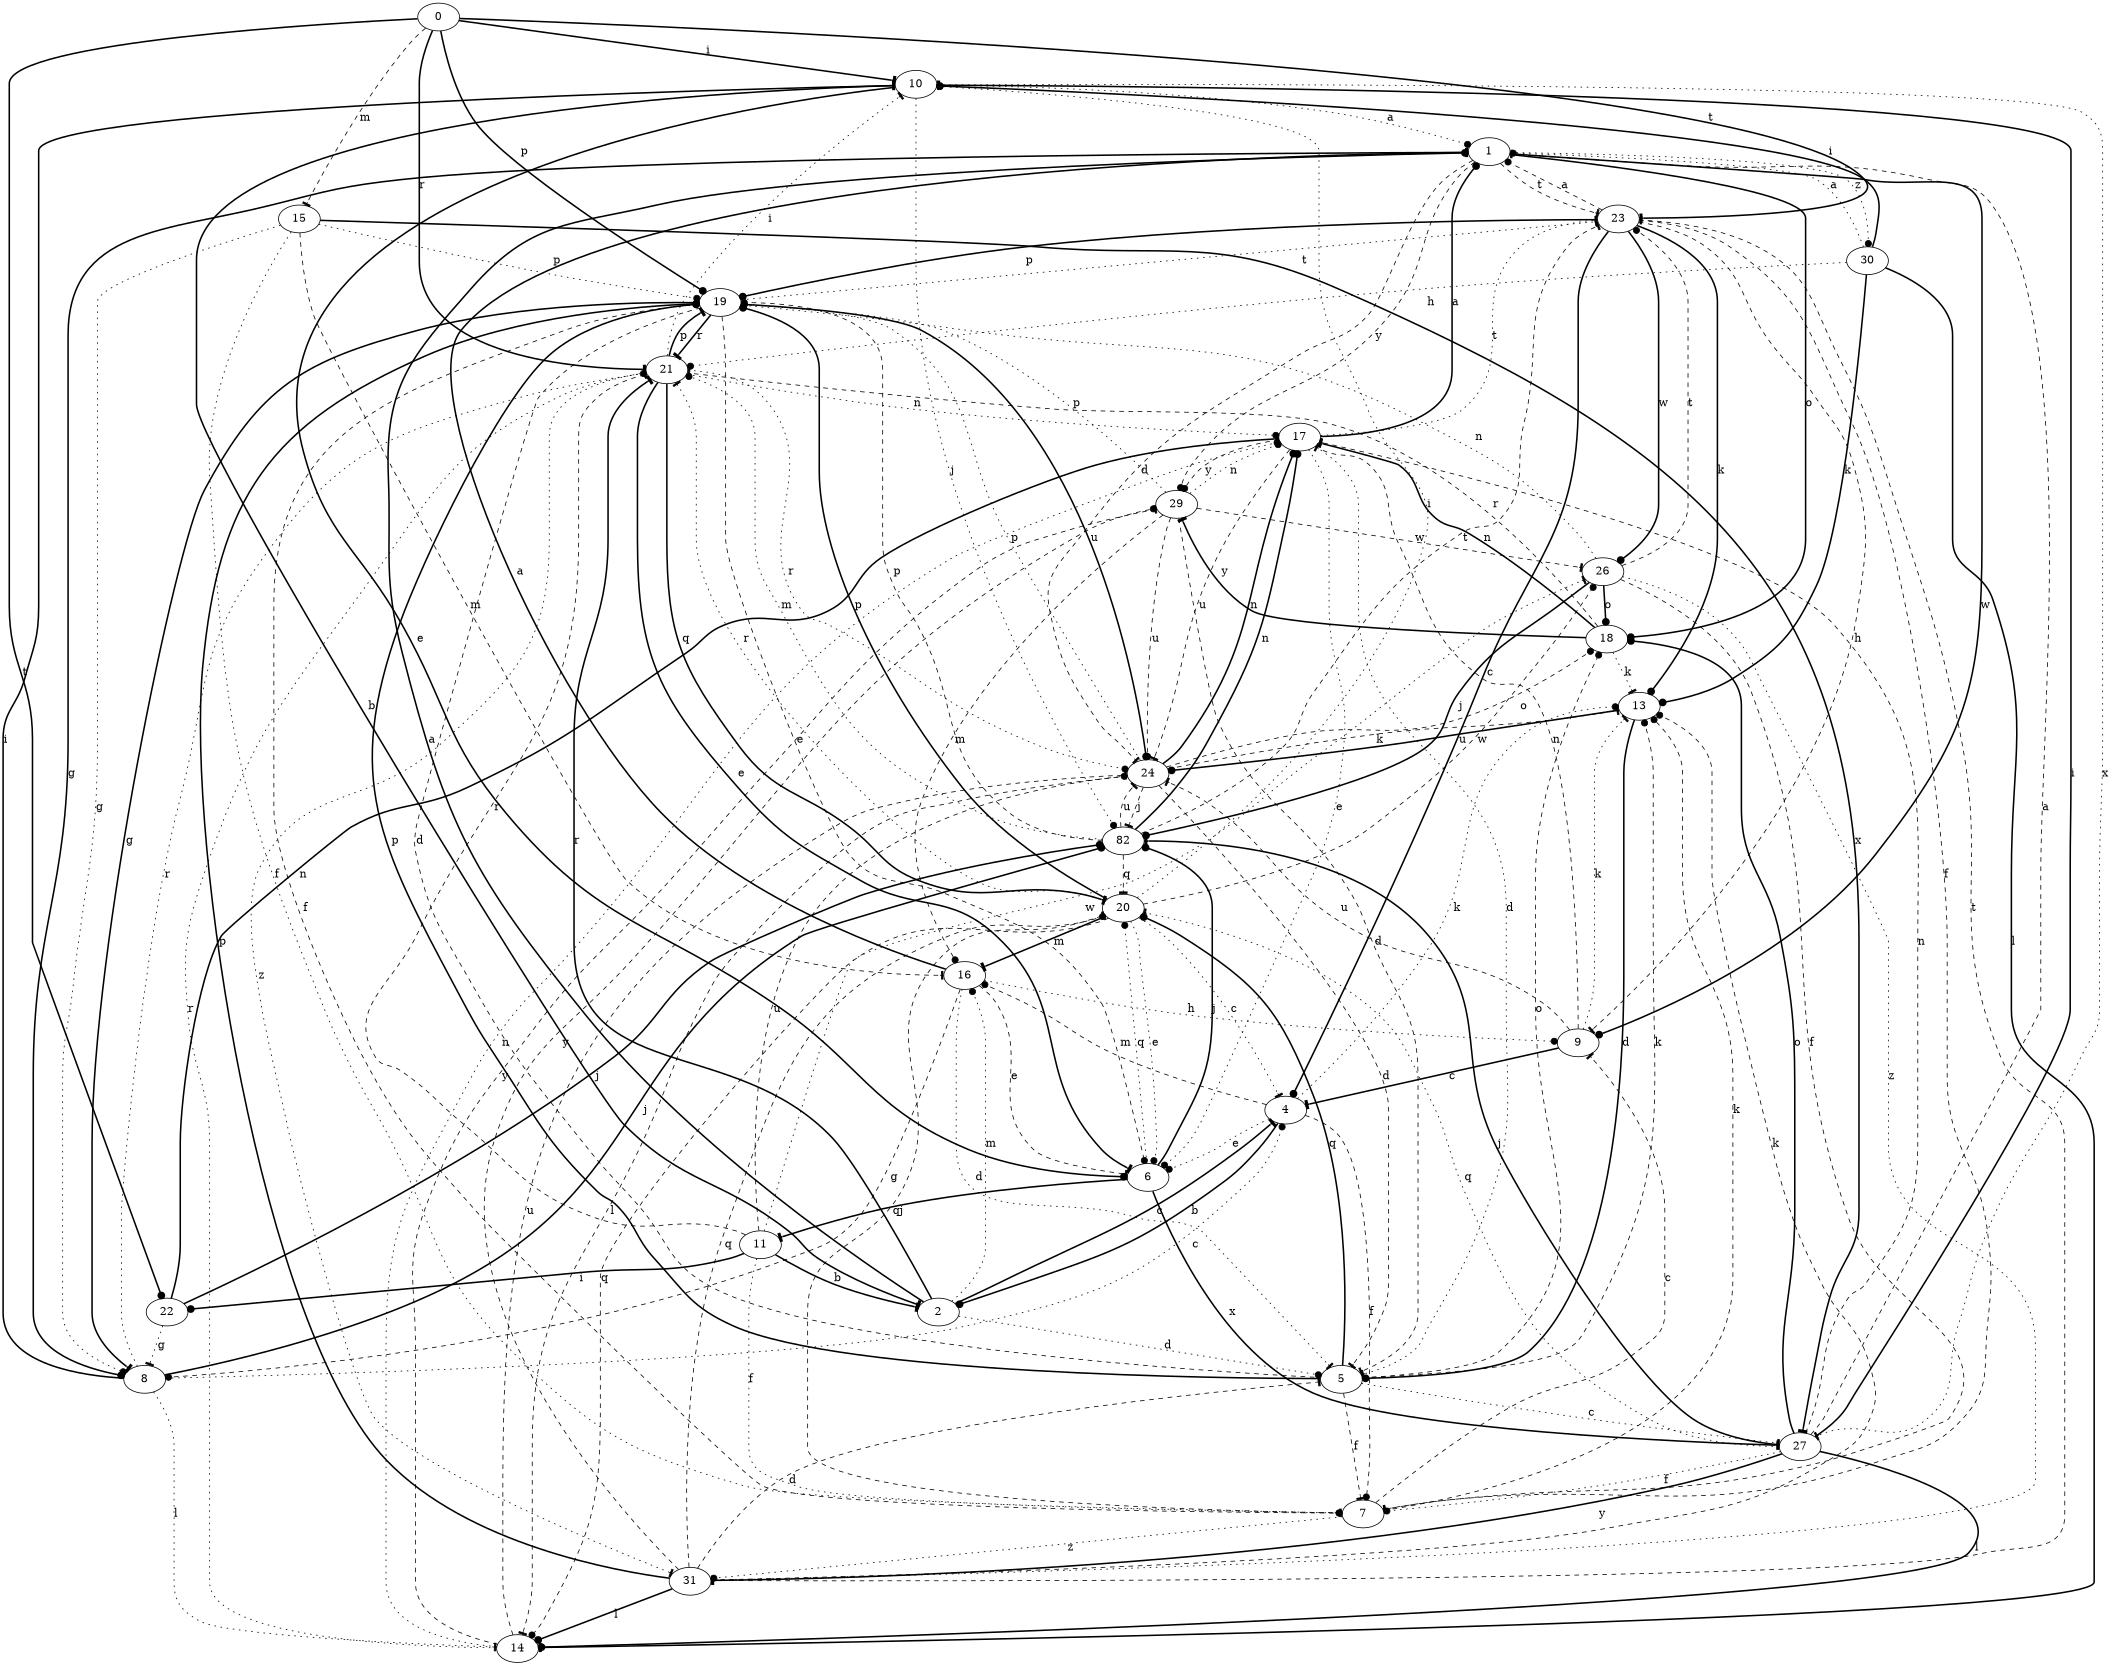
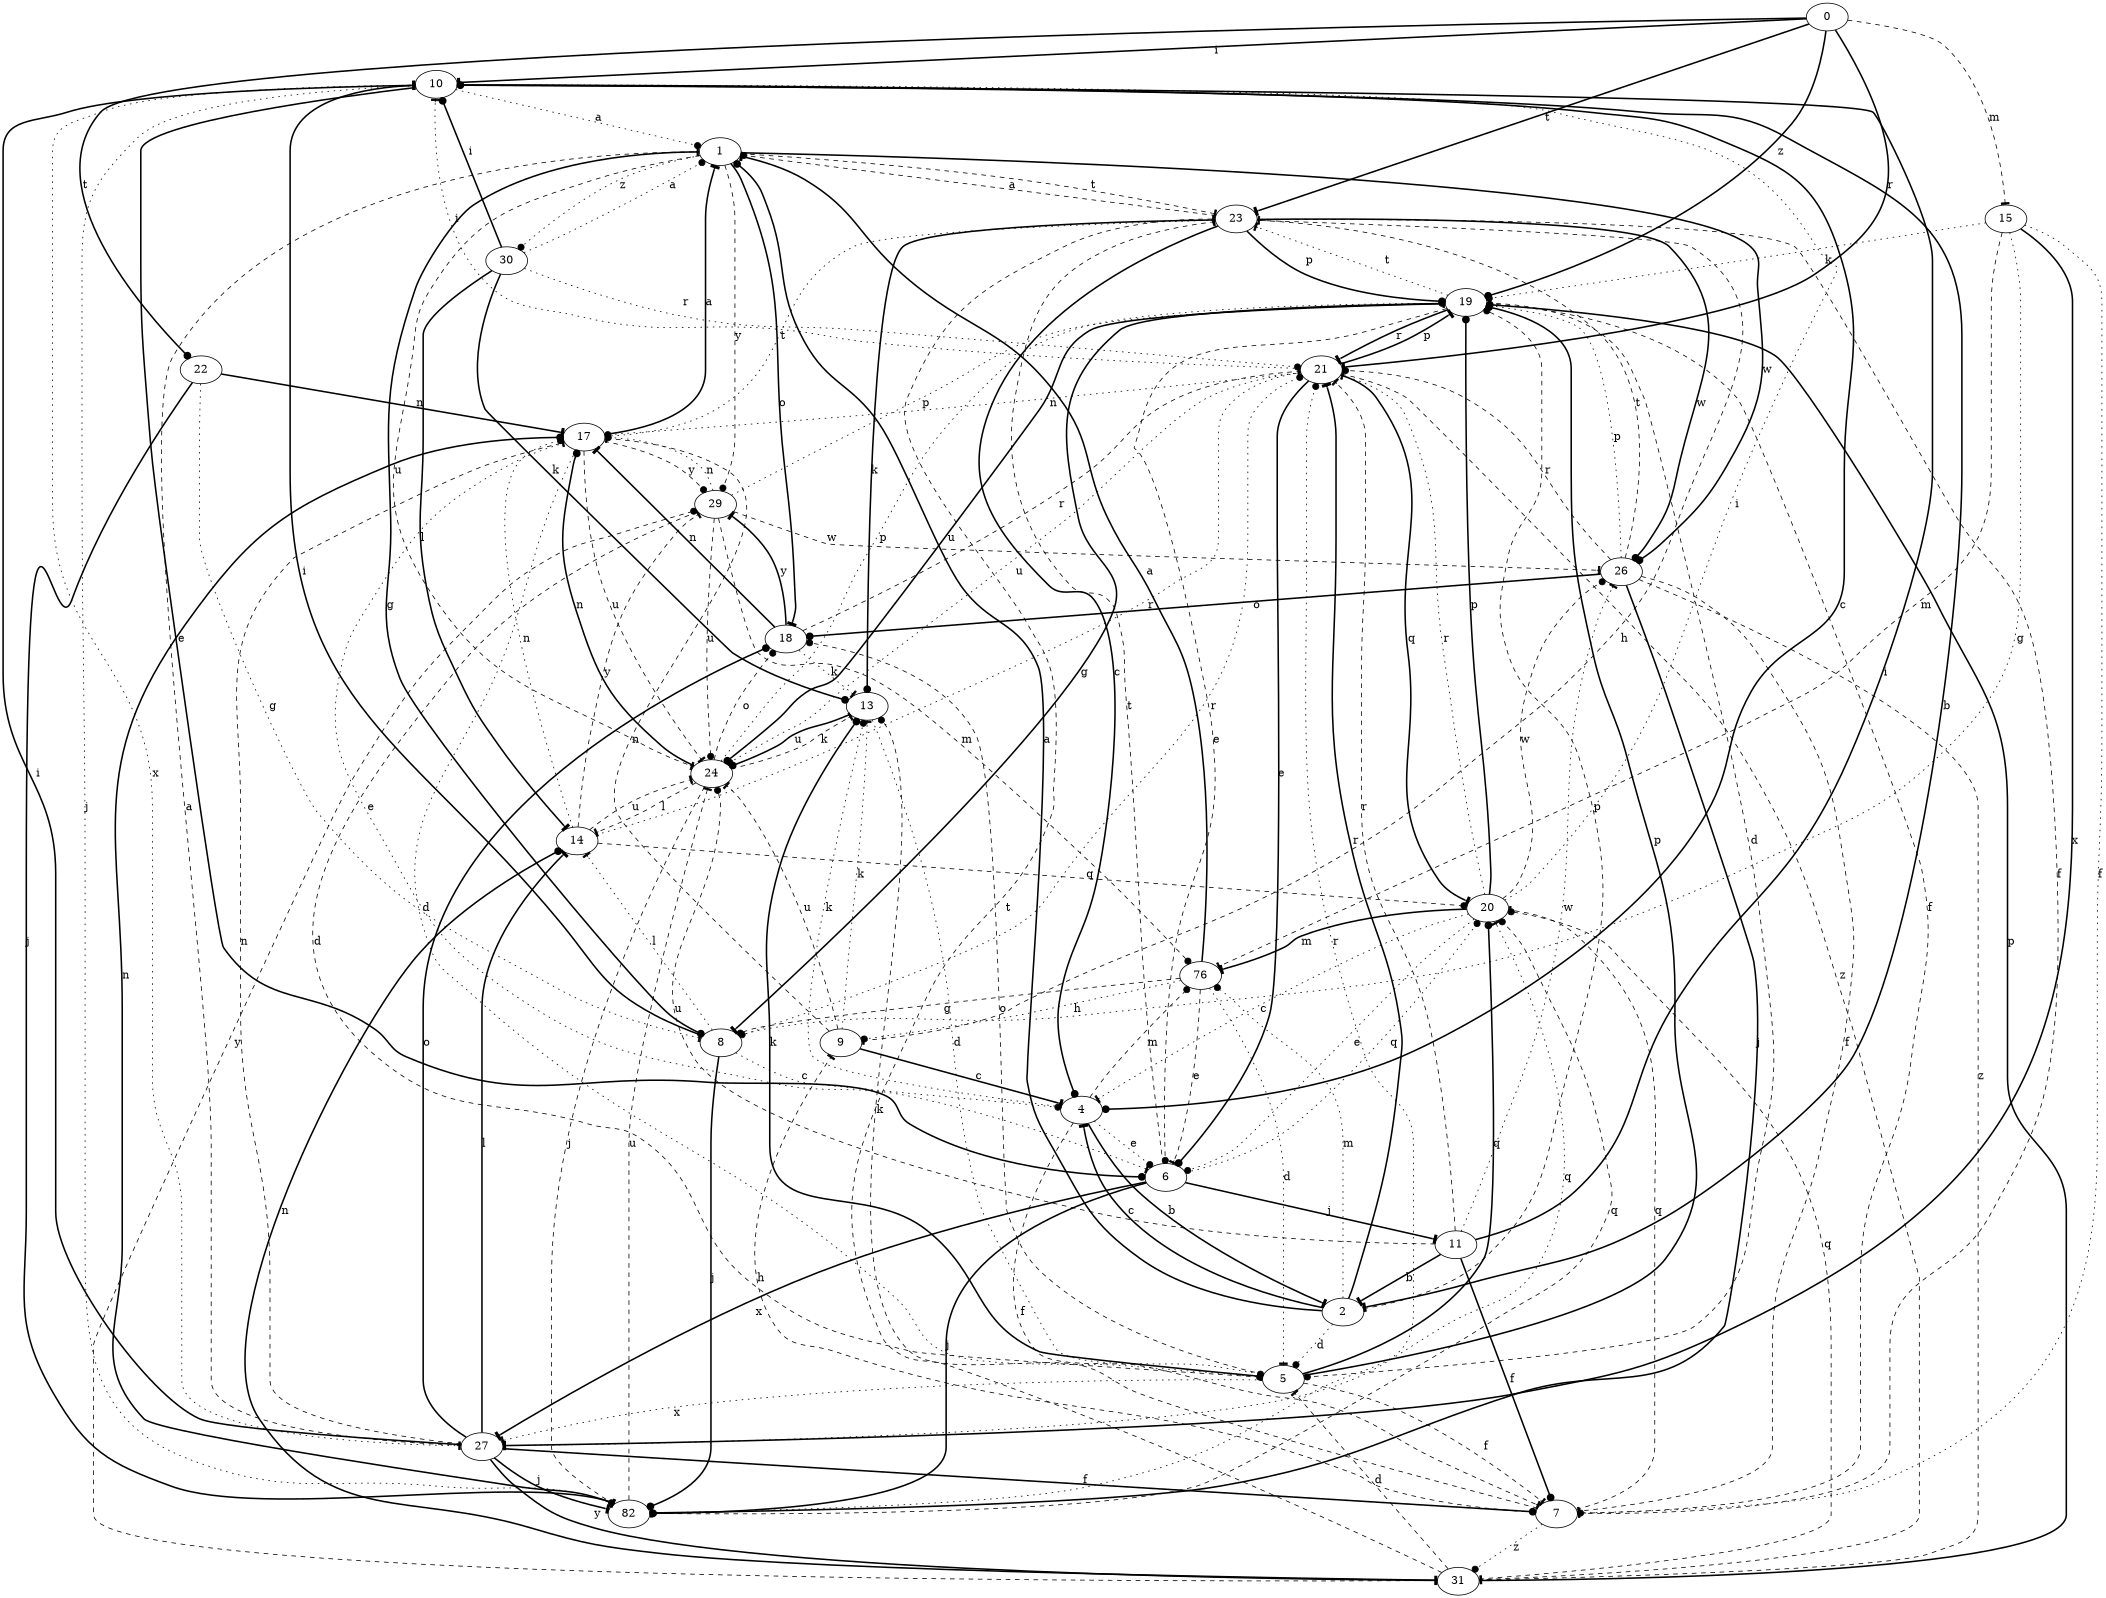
edge "0" -> "19": label "p" -> "z"
edge "10" -> "4": added, label "c"
edge "15" -> "19": label "p" -> "k"
edge "30" -> "21": label "h" -> "r"
edge "1" -> "18": arrowhead dot -> tee
edge "17" -> "1": arrowhead dot -> tee
edge "26" -> "23": arrowhead dot -> tee
edge "26" -> "21": added, label "r"
edge "26" -> "19": label "n" -> "p"
edge "1" -> "9": now "1" -> "26"
edge "1" -> "24": label "d" -> "u"
edge "82" -> "23": now "6" -> "23"
edge "21" -> "24": label "r" -> "u"
edge "82" -> "19": now "2" -> "19"
edge "82" -> "21": label "m" -> "r"
edge "26" -> "82": arrowhead dot -> tee
edge "17" -> "6": arrowhead dot -> tee
edge "21" -> "6": arrowhead tee -> dot
edge "82" -> "20": arrowhead tee -> dot
edge "29" -> "5": arrowhead tee -> dot
edge "21" -> "31": style dotted -> dashed
node "16": label "16" -> "76"
edge "19" -> "5": arrowhead tee -> dot
edge "24" -> "5": removed, label "d"
edge "22" -> "82": arrowhead dot -> tee
edge "13" -> "5": style bold -> dotted
edge "20" -> "14": reversed
edge "5" -> "13": style dashed -> bold
edge "4" -> "2": arrowhead dot -> tee
edge "7" -> "9": label "c" -> "h"
edge "11" -> "22": now "11" -> "10"
edge "4" -> "7": arrowhead dot -> tee
edge "5" -> "27": label "c" -> "x"
edge "27" -> "7": style dotted -> bold
edge "11" -> "7": style dotted -> bold
edge "31" -> "13": removed, label "k"
edge "26" -> "31": style dotted -> dashed
edge "31" -> "14": label "l" -> "n"
edge "27" -> "14": arrowhead dot -> tee
